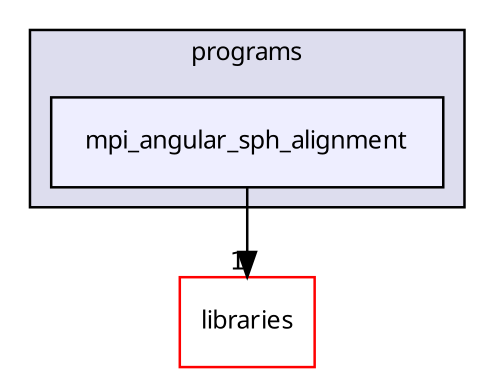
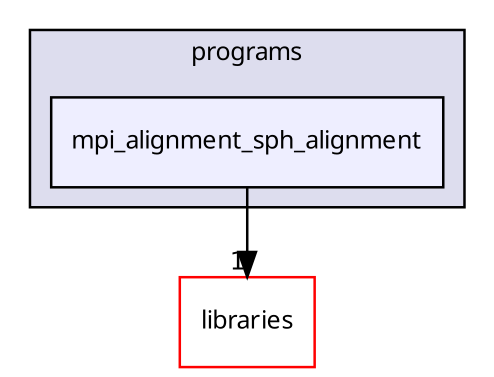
node "mpi_angular_sph_alignment": label "mpi_angular_sph_alignment" -> "mpi_alignment_sph_alignment"
